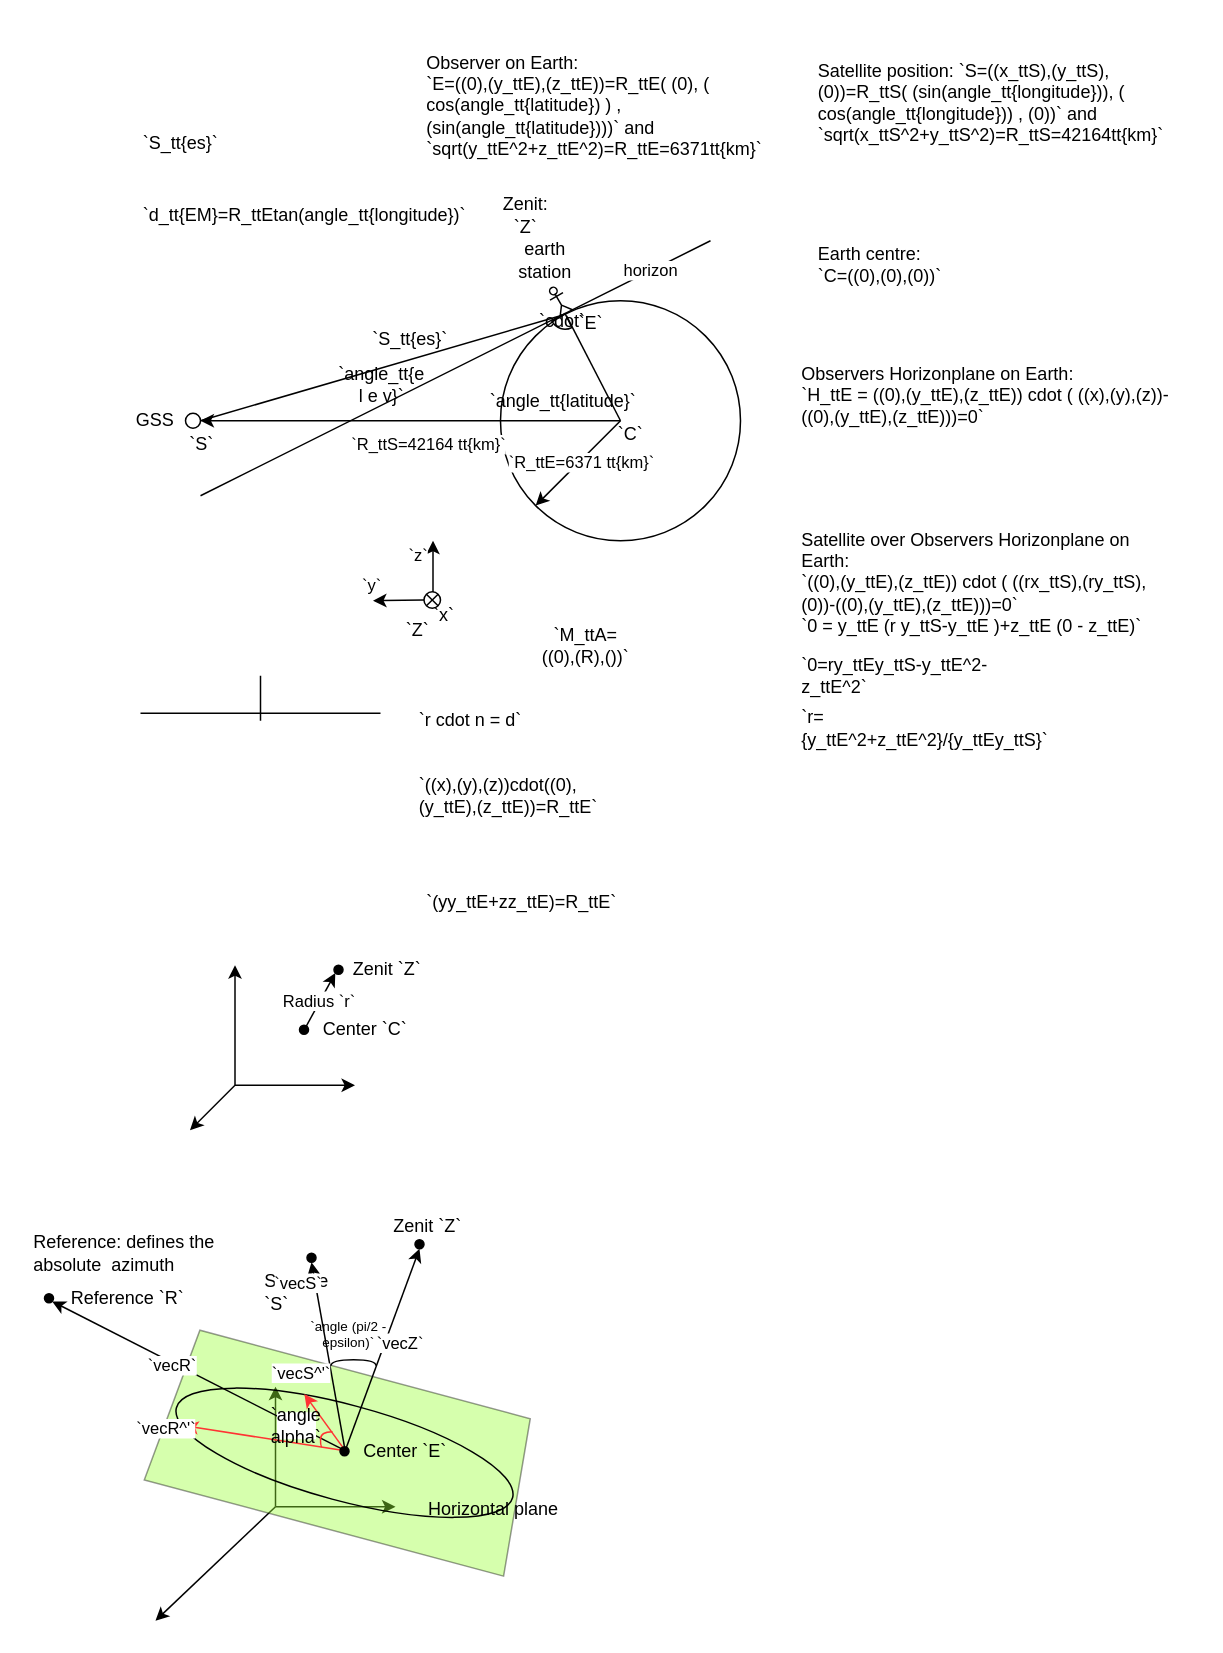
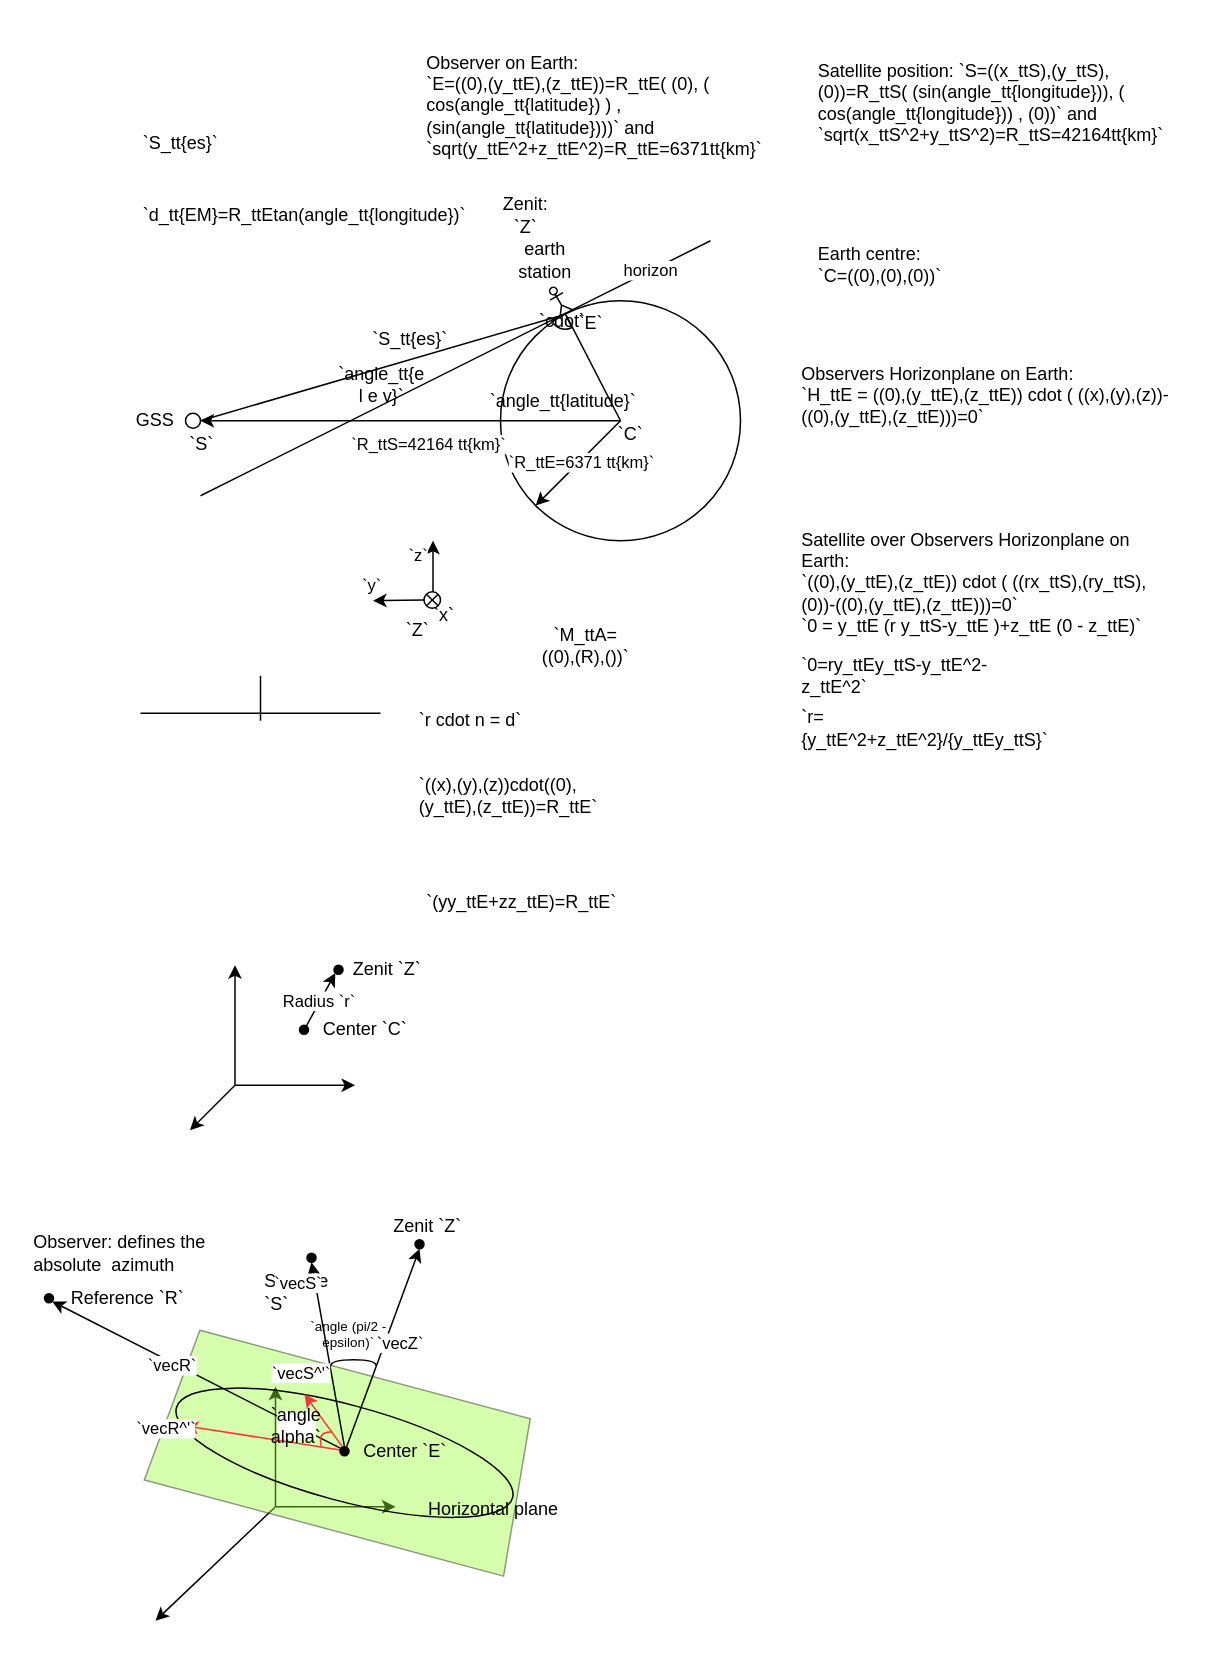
node "Reference: defines the absolute azimuth": label "Reference: defines the absolute azimuth" -> "Observer: defines the absolute azimuth"
